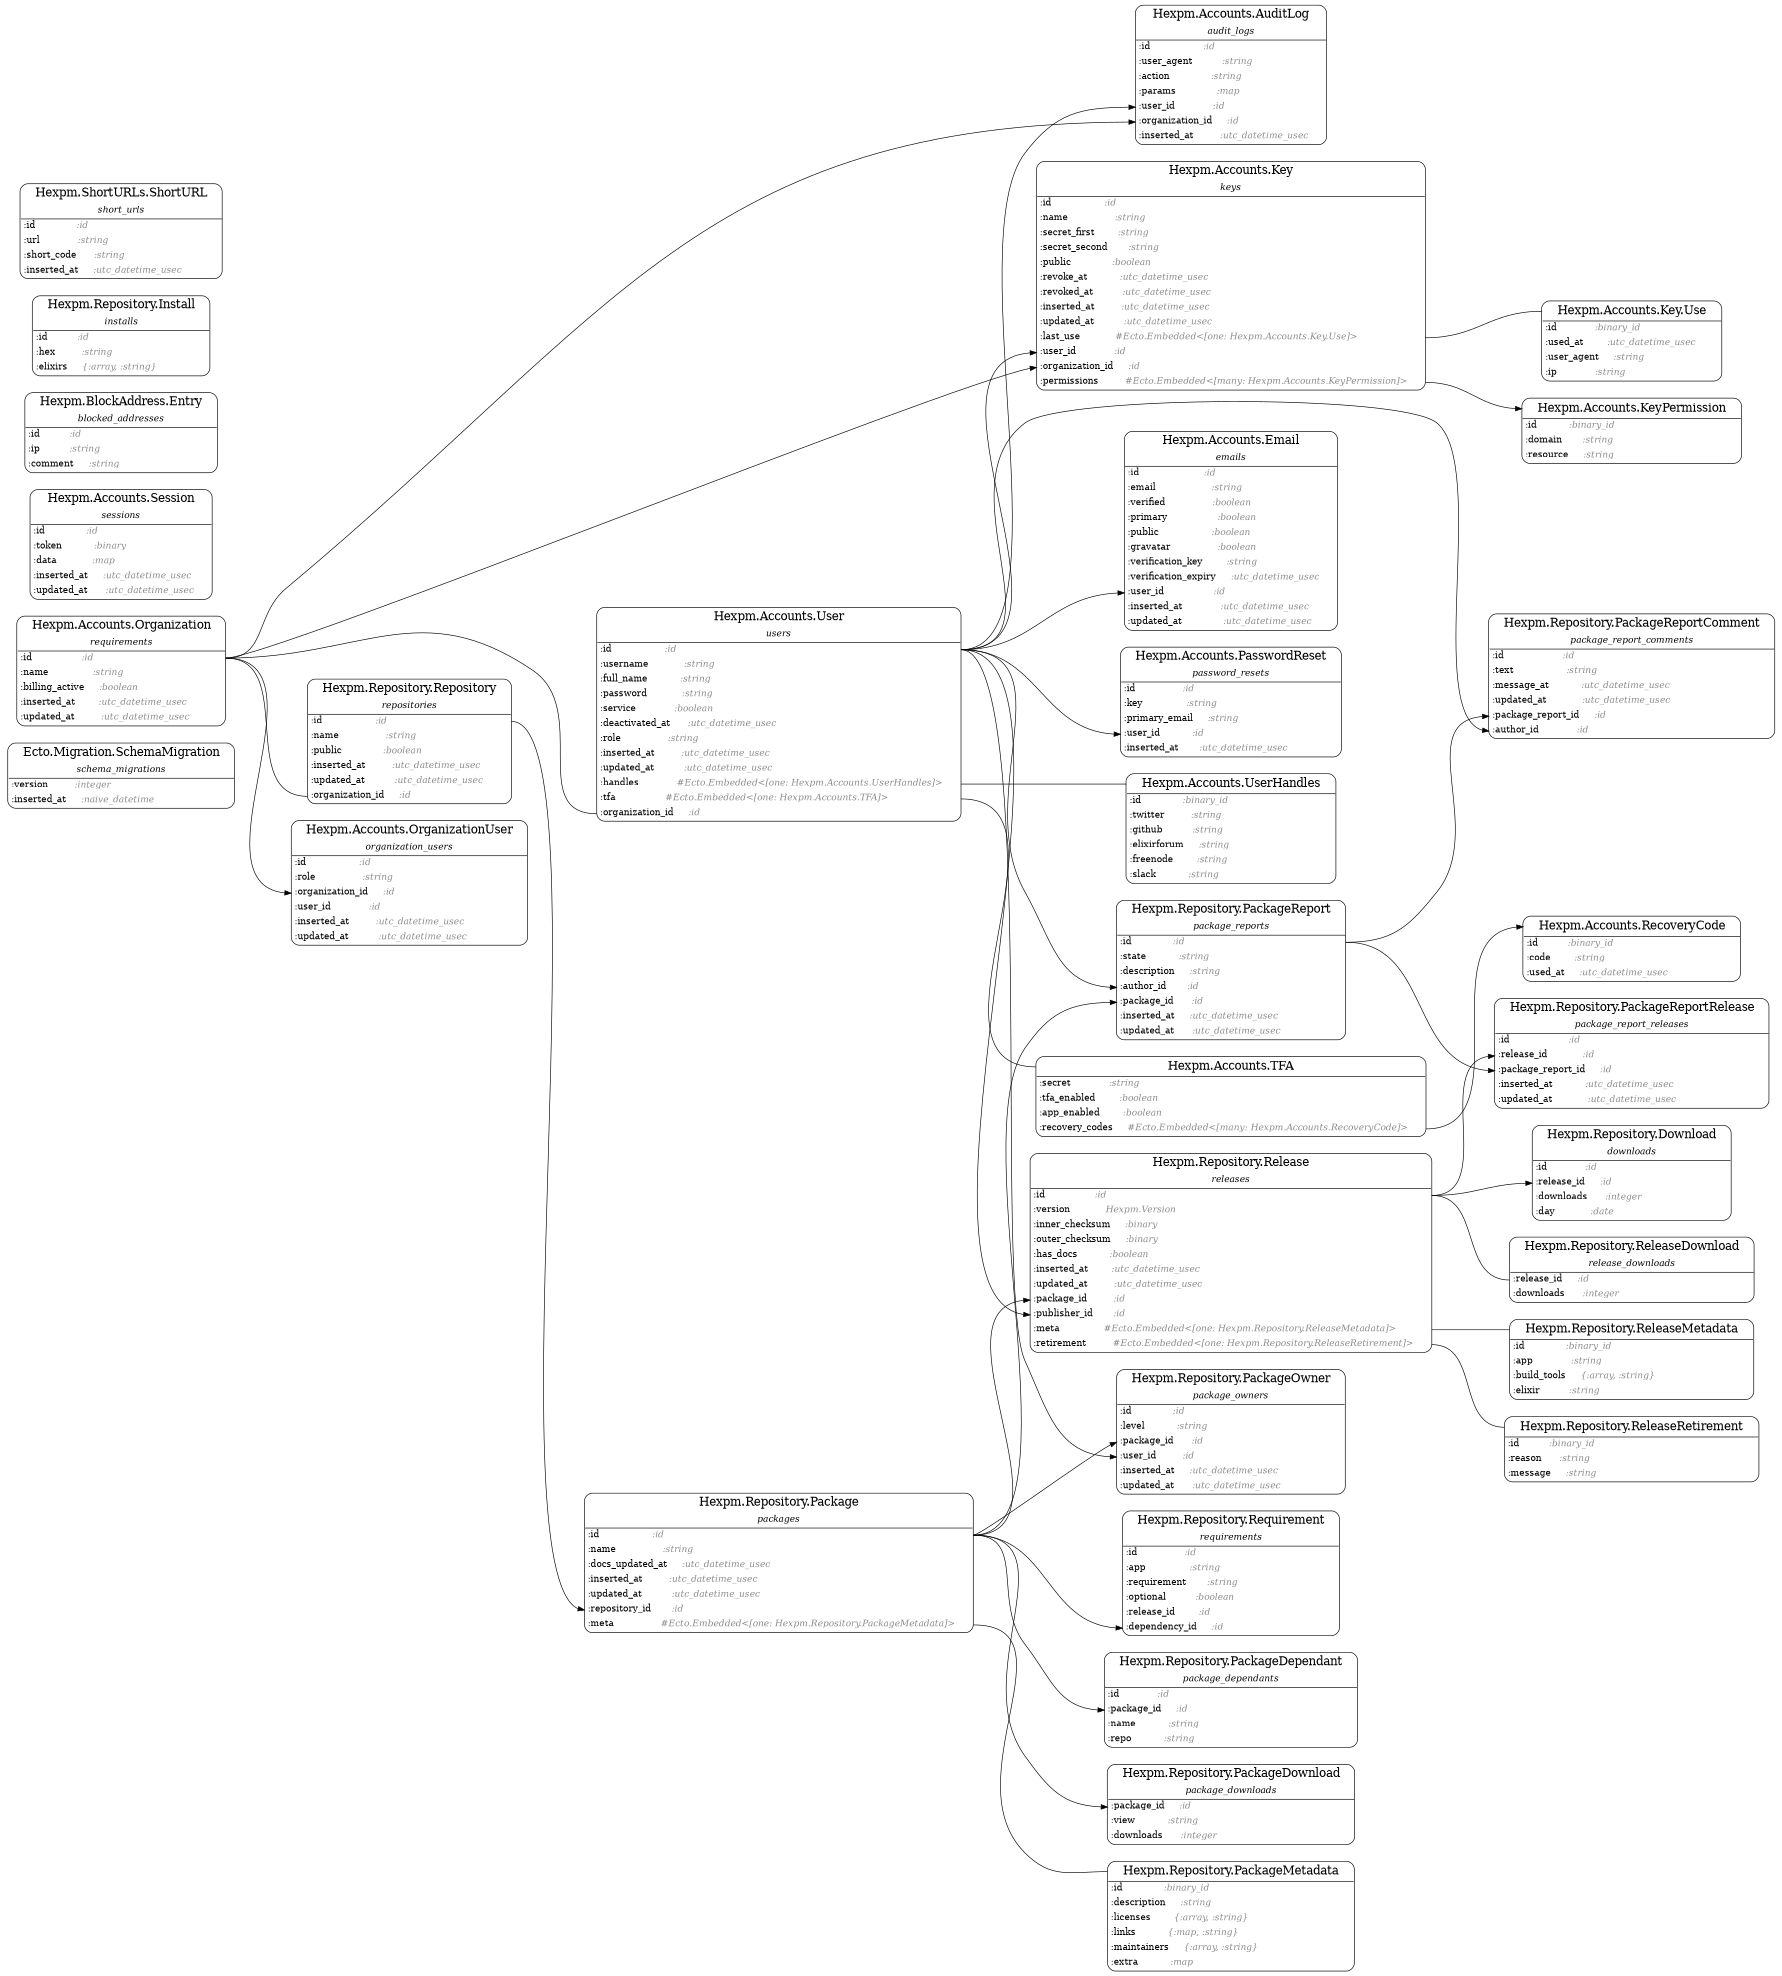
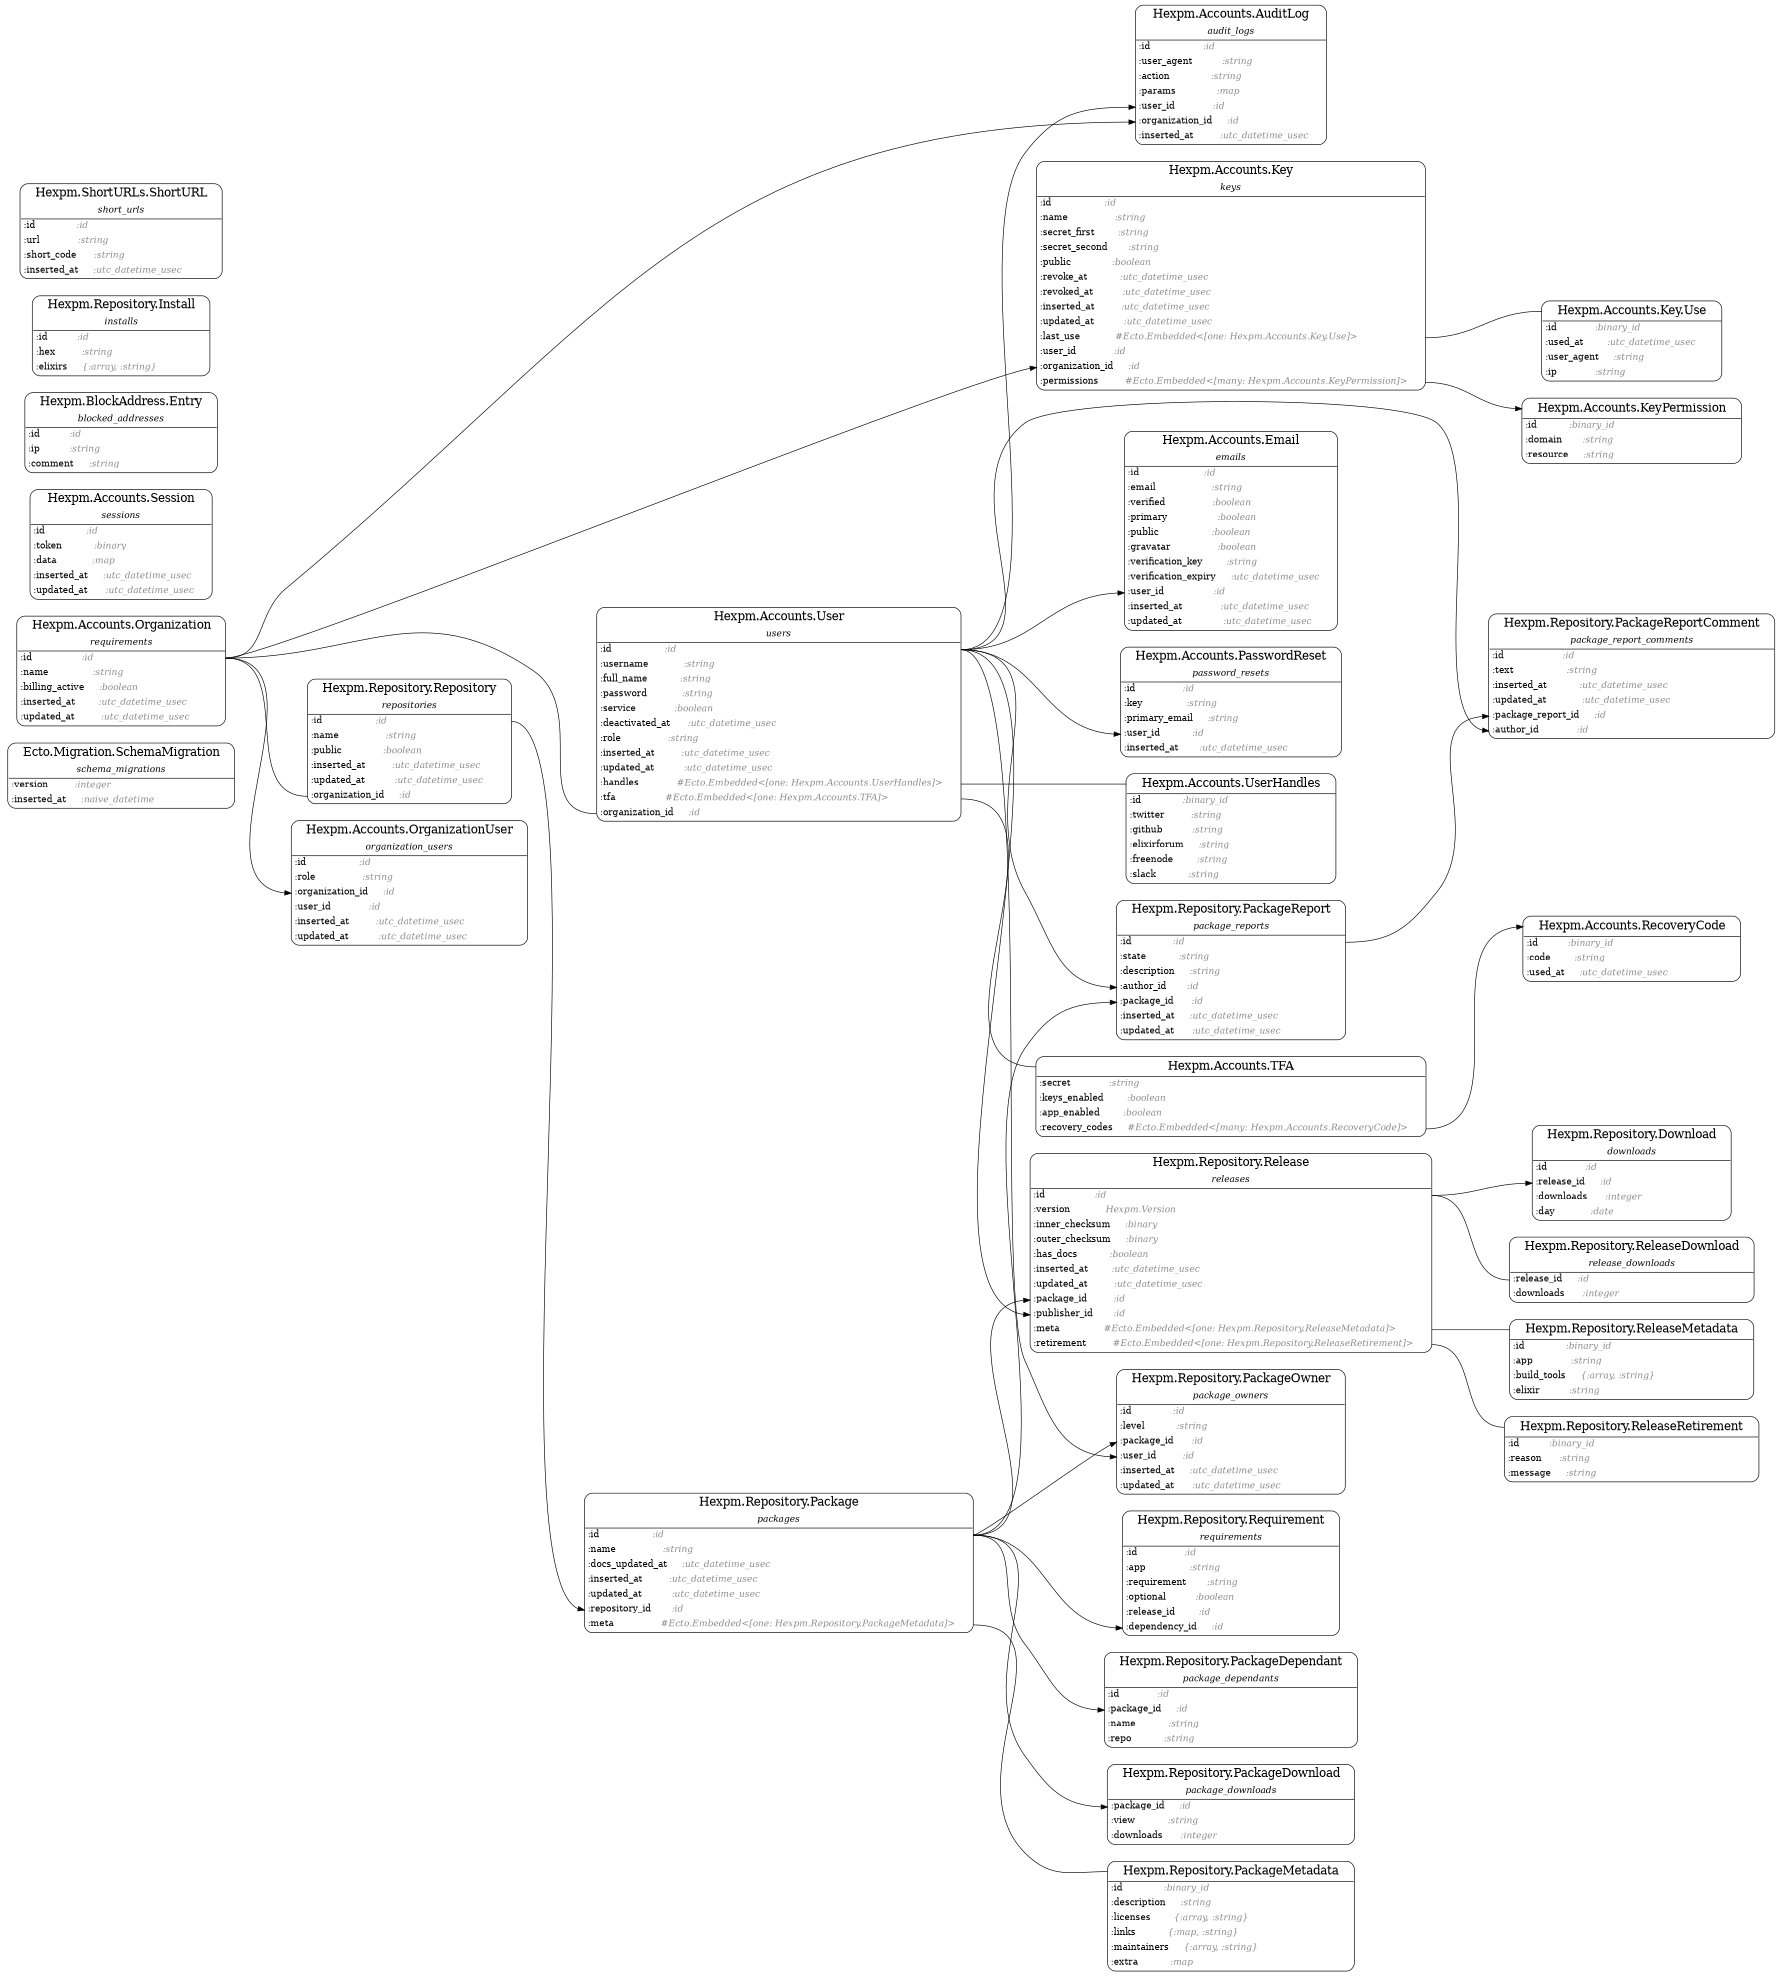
edge "Hexpm.Accounts.User" -> "Hexpm.Accounts.Key": removed
node "Hexpm.Repository.PackageReportComment": text ":message_at" -> ":inserted_at"
node "Hexpm.Repository.PackageReportRelease": removed
node "Hexpm.Accounts.TFA": text ":tfa_enabled" -> ":keys_enabled"
